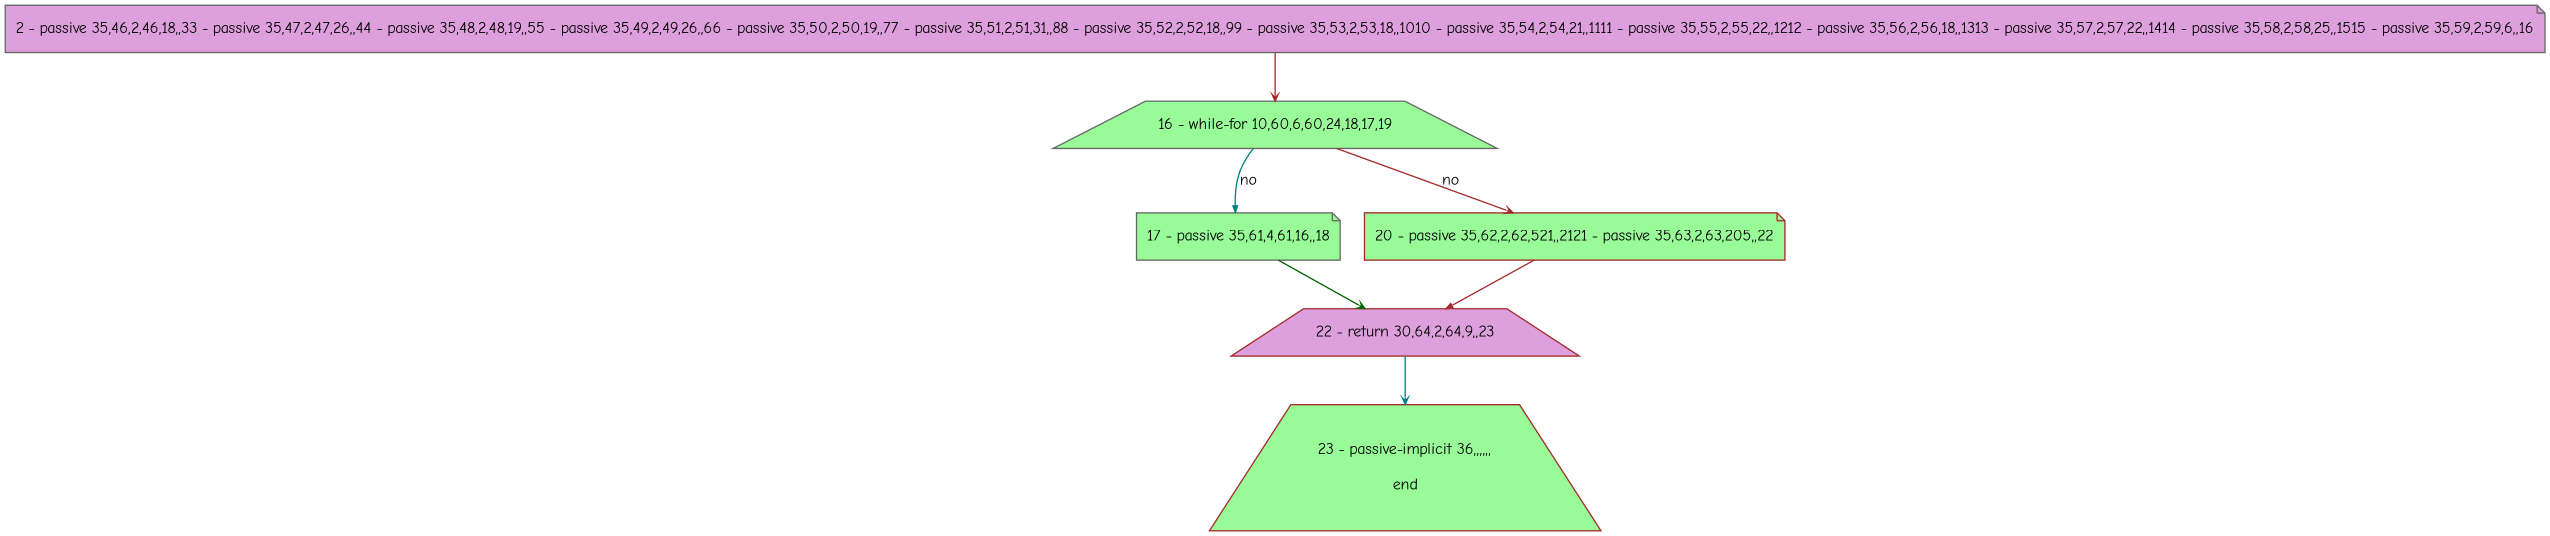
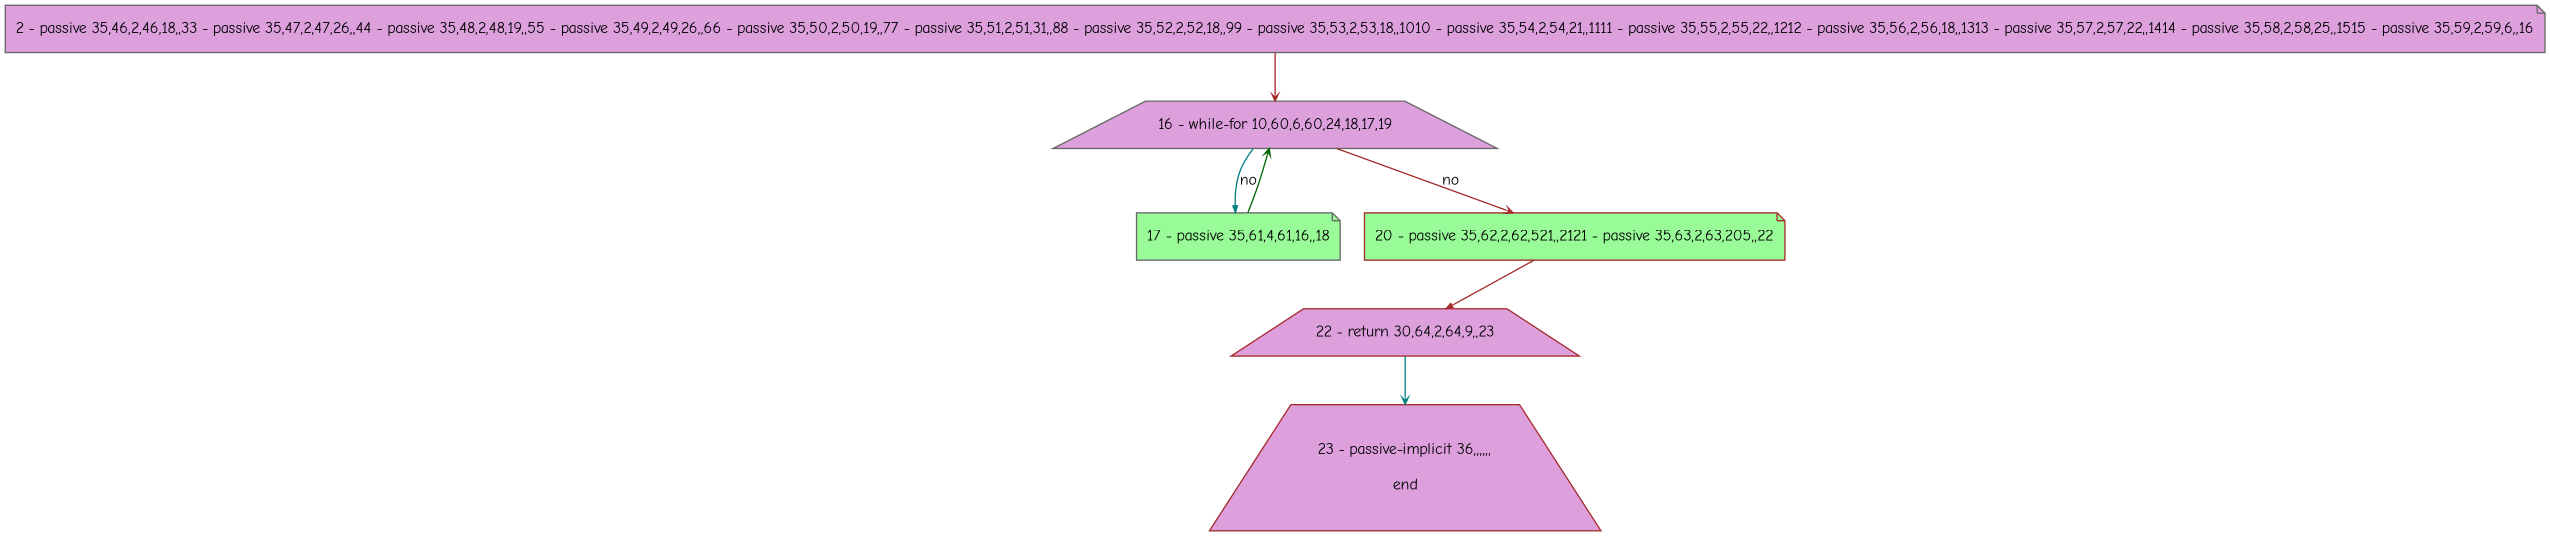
node "16 - while-for 10,60,6,60,24,18,17,19": fillcolor palegreen -> plum
edge "17 - passive 35,61,4,61,16,,18" -> "22 - return 30,64,2,64,9,,23": now "17 - passive 35,61,4,61,16,,18" -> "16 - while-for 10,60,6,60,24,18,17,19"
node "23 - passive-implicit 36,,,,,, end": fillcolor palegreen -> plum
